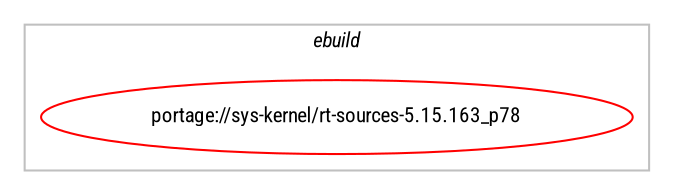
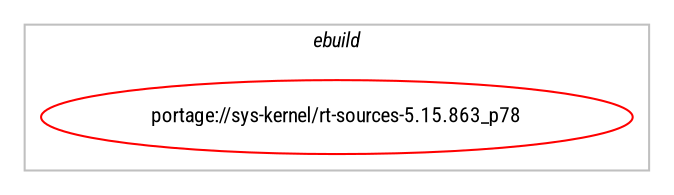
node "portage://sys-kernel/rt-sources-5.15.163_p78": label "portage://sys-kernel/rt-sources-5.15.163_p78" -> "portage://sys-kernel/rt-sources-5.15.863_p78"
